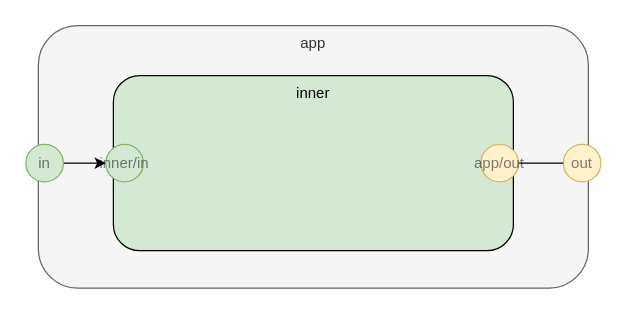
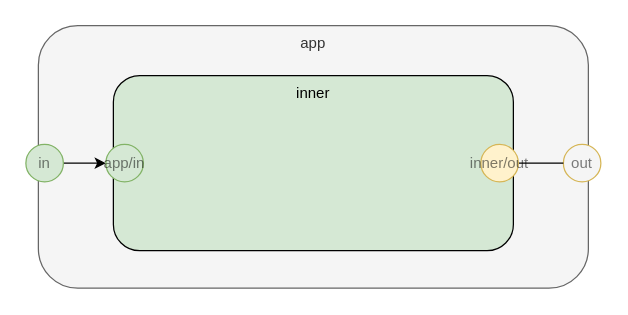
node "inner/in": label "inner/in" -> "app/in"
node "app/out": label "app/out" -> "inner/out"
node "out": fillcolor #fff2cc -> #f5f5f5
